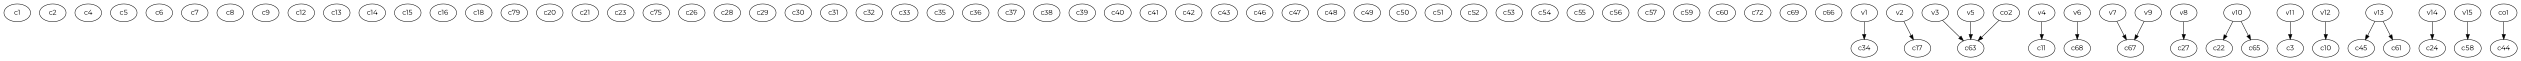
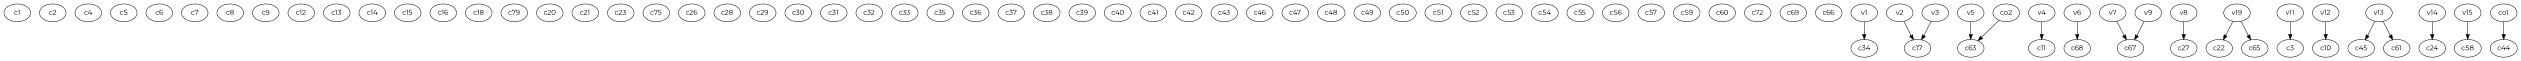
node "v10": label "v10" -> "v19"
edge "v3" -> "c63": now "v3" -> "c17"
